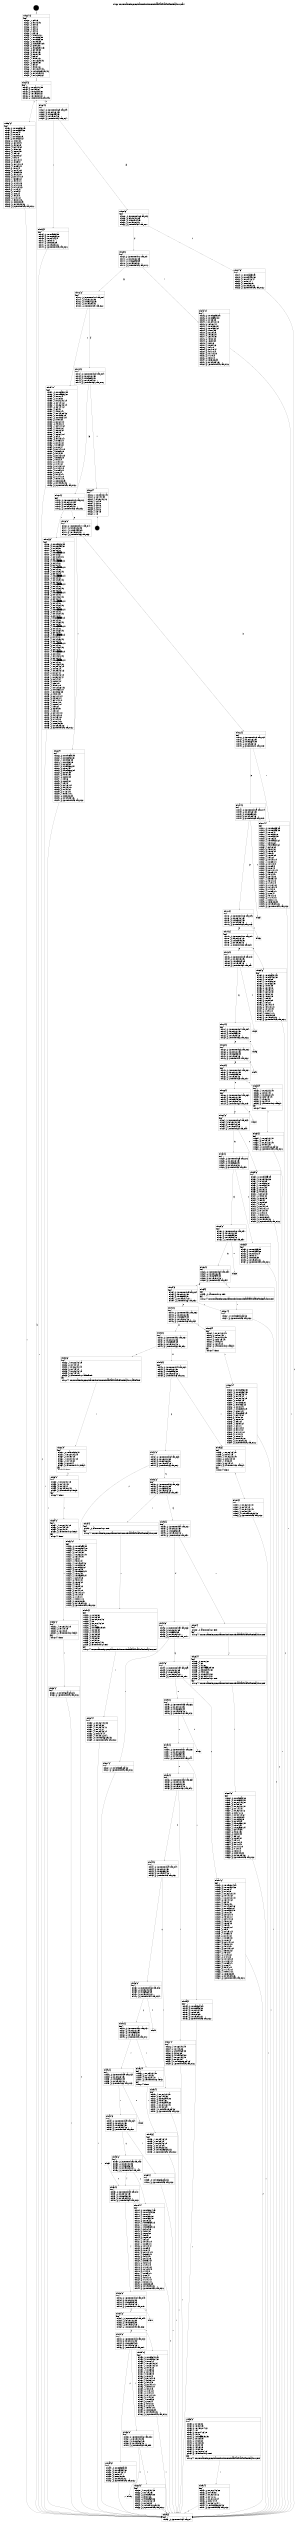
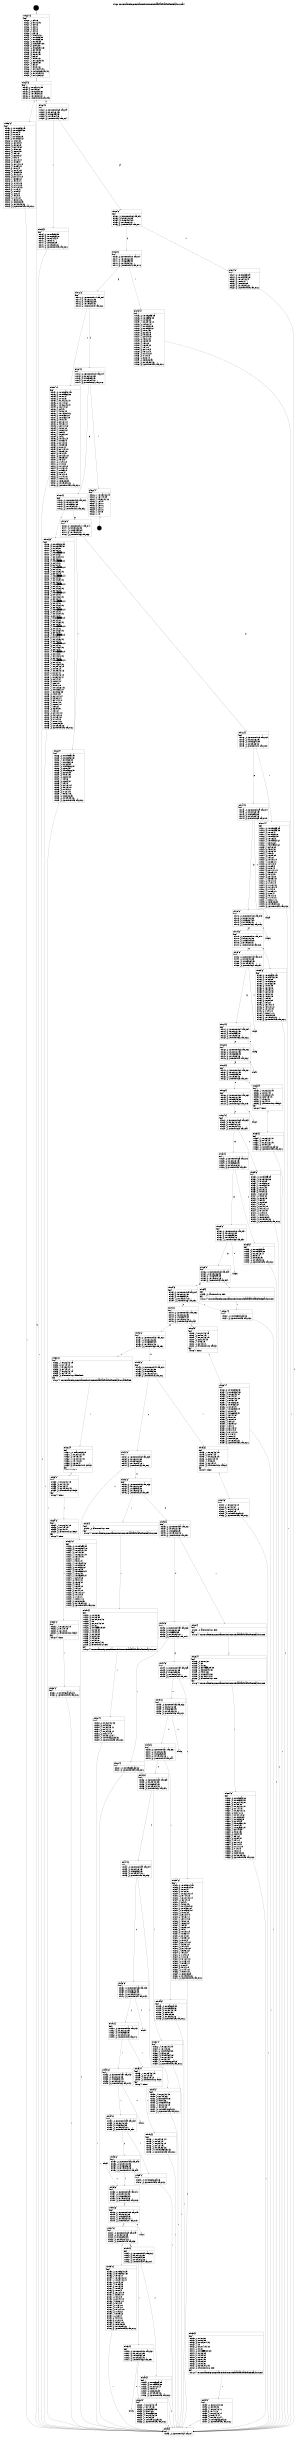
node "0x40210d [147]": removed
